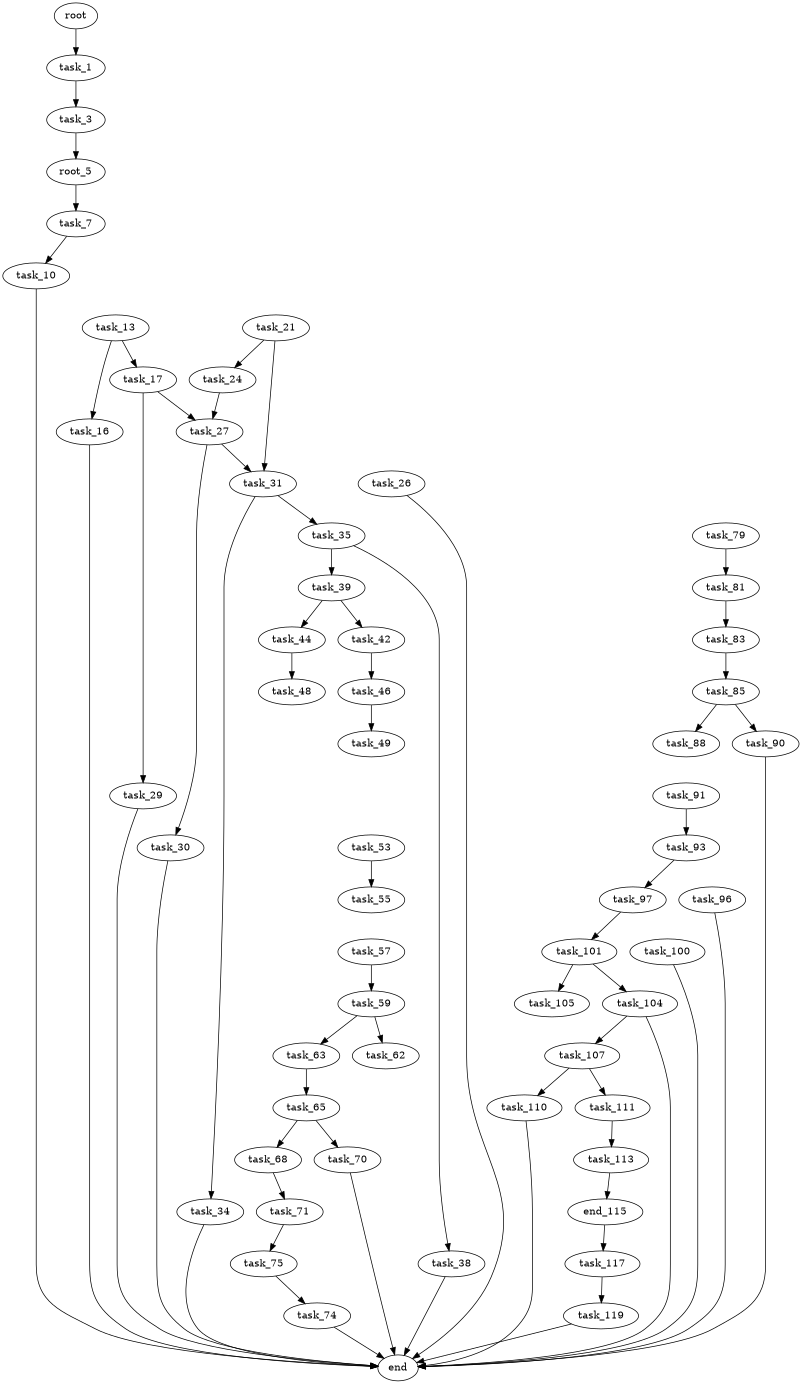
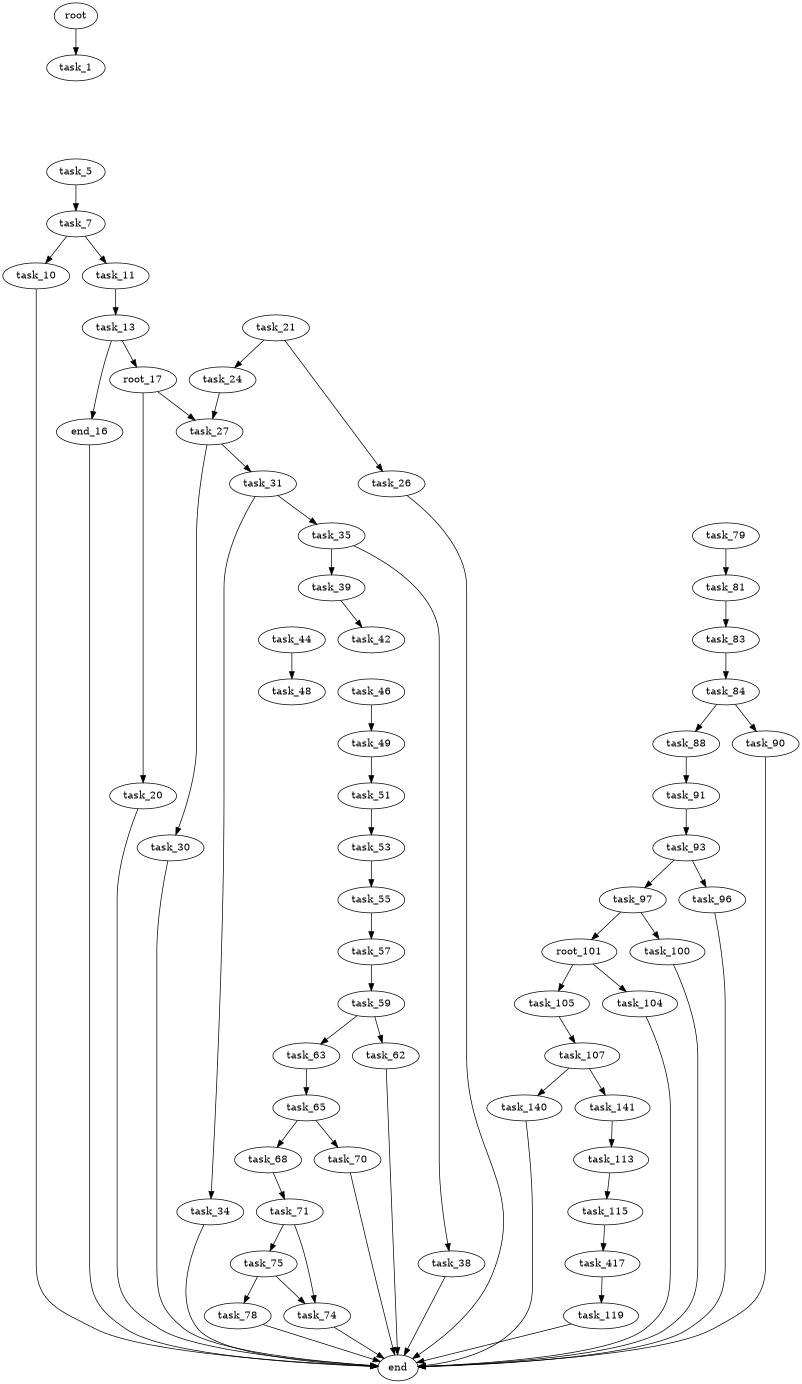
node "task_3": removed
node "root_5": label "root_5" -> "task_5"
node "task_11": added
node "task_17": label "task_17" -> "root_17"
edge "task_21" -> "task_31": now "task_21" -> "task_26"
node "task_16": label "task_16" -> "end_16"
edge "task_39" -> "task_44": removed
edge "task_42" -> "task_46": removed
node "task_85": label "task_85" -> "task_84"
edge "task_88" -> "task_91": added
node "task_29": label "task_29" -> "task_20"
node "task_51": added
edge "task_93" -> "task_96": added
edge "task_55" -> "task_57": added
edge "task_97" -> "task_100": added
node "task_101": label "task_101" -> "root_101"
edge "task_104" -> "task_107": now "task_105" -> "task_107"
node "task_110": label "task_110" -> "task_140"
node "task_111": label "task_111" -> "task_141"
edge "task_62" -> "end": added
node "end_115": label "end_115" -> "task_115"
edge "task_71" -> "task_74": added
node "task_117": label "task_117" -> "task_417"
node "task_78": added
